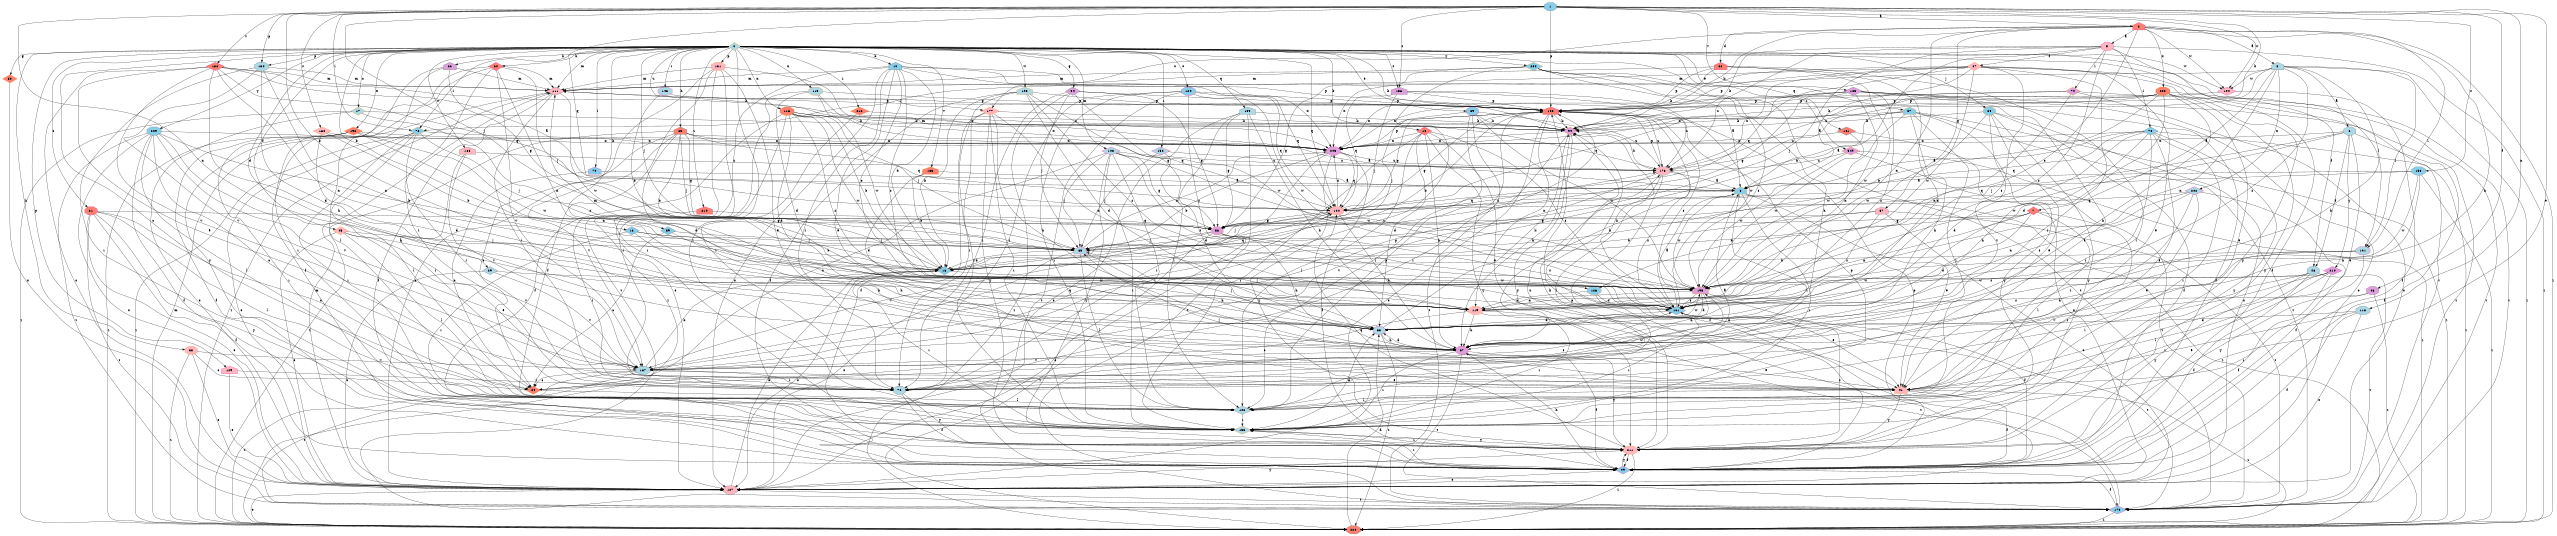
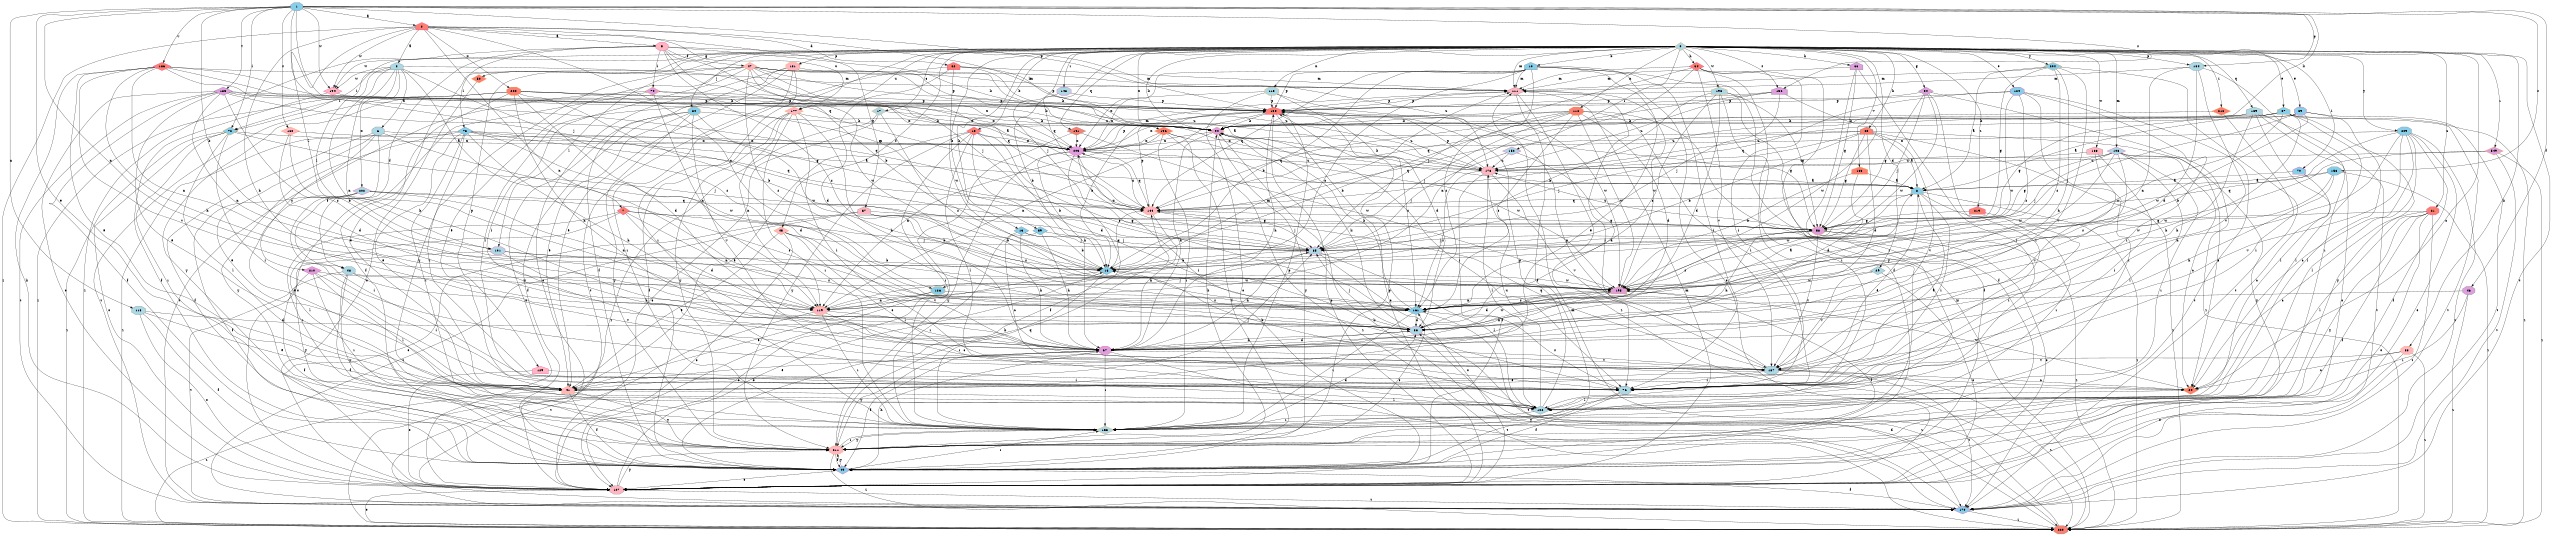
edge "6" -> "85": removed, label "j"
edge "186" -> "127": label "o" -> "k"
